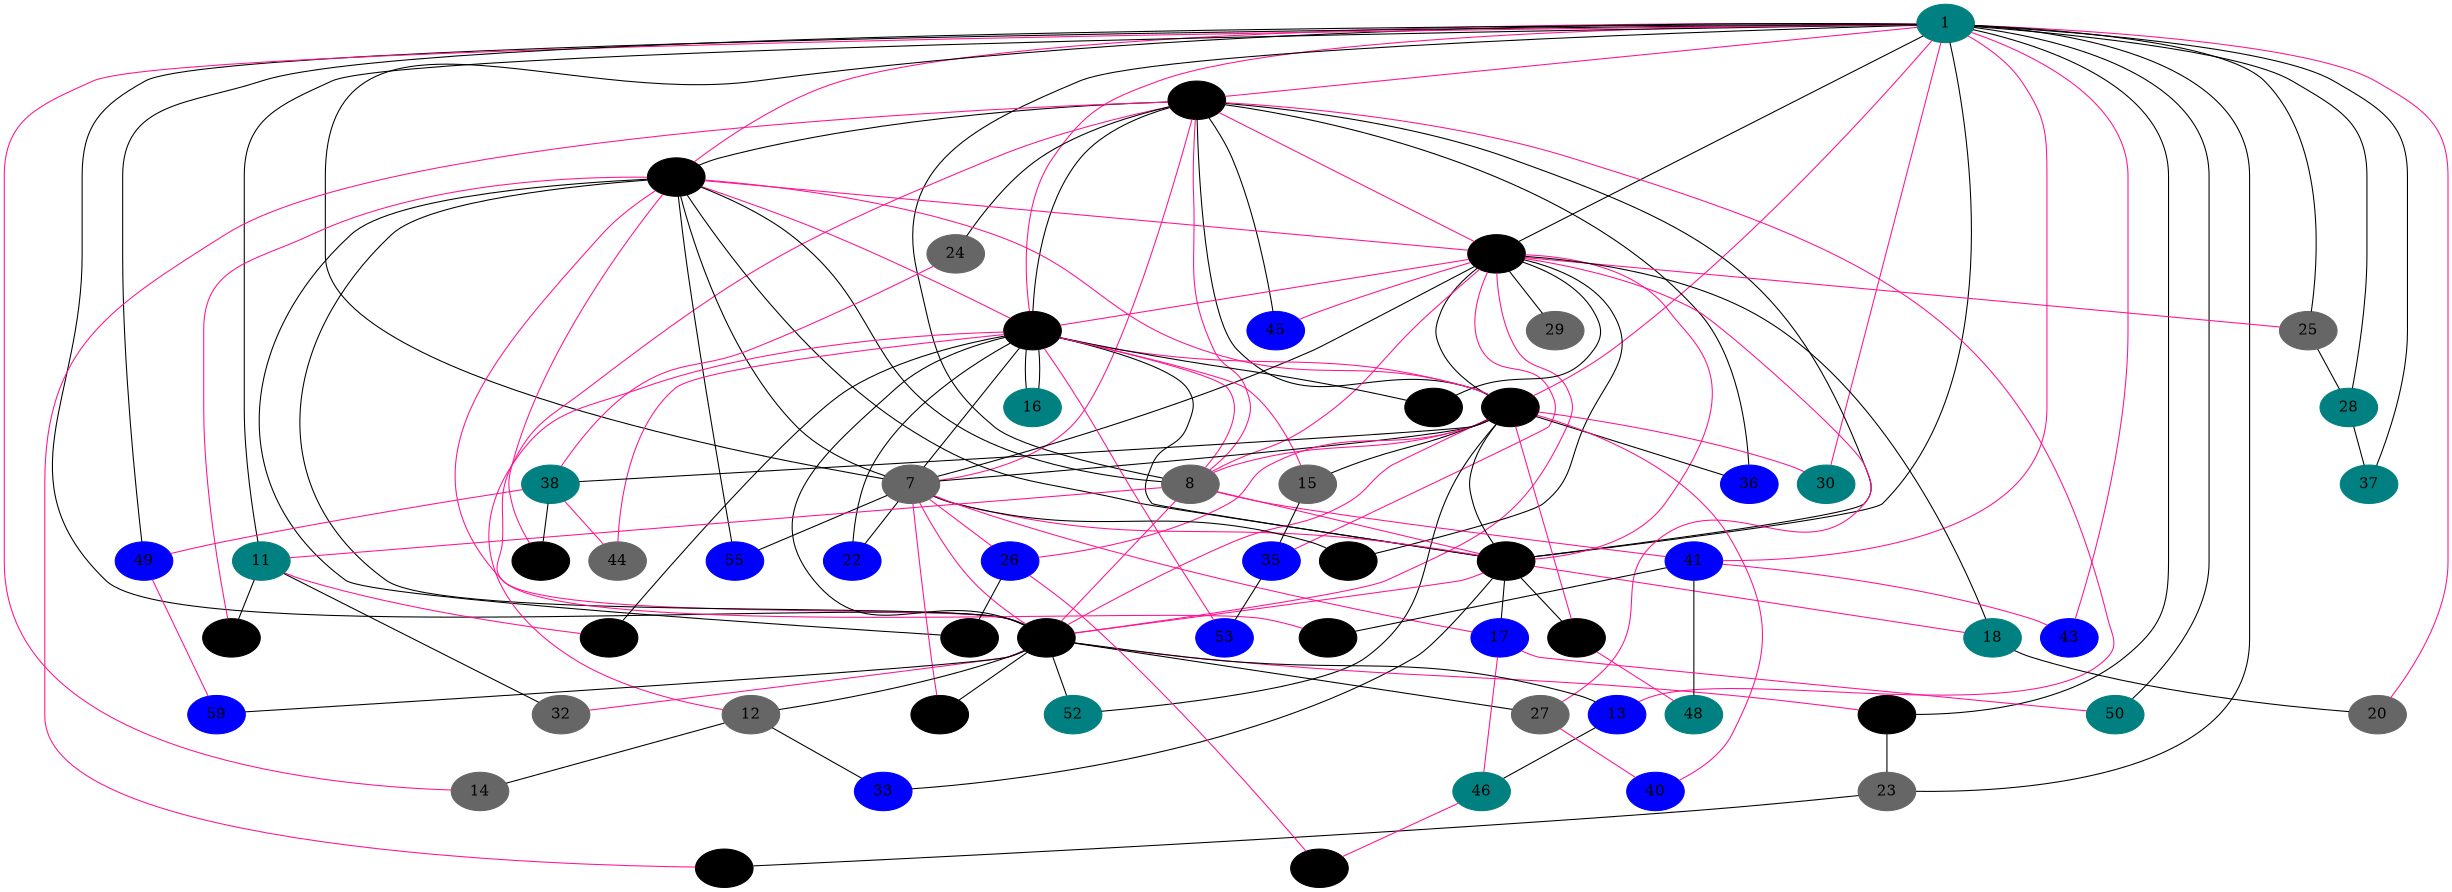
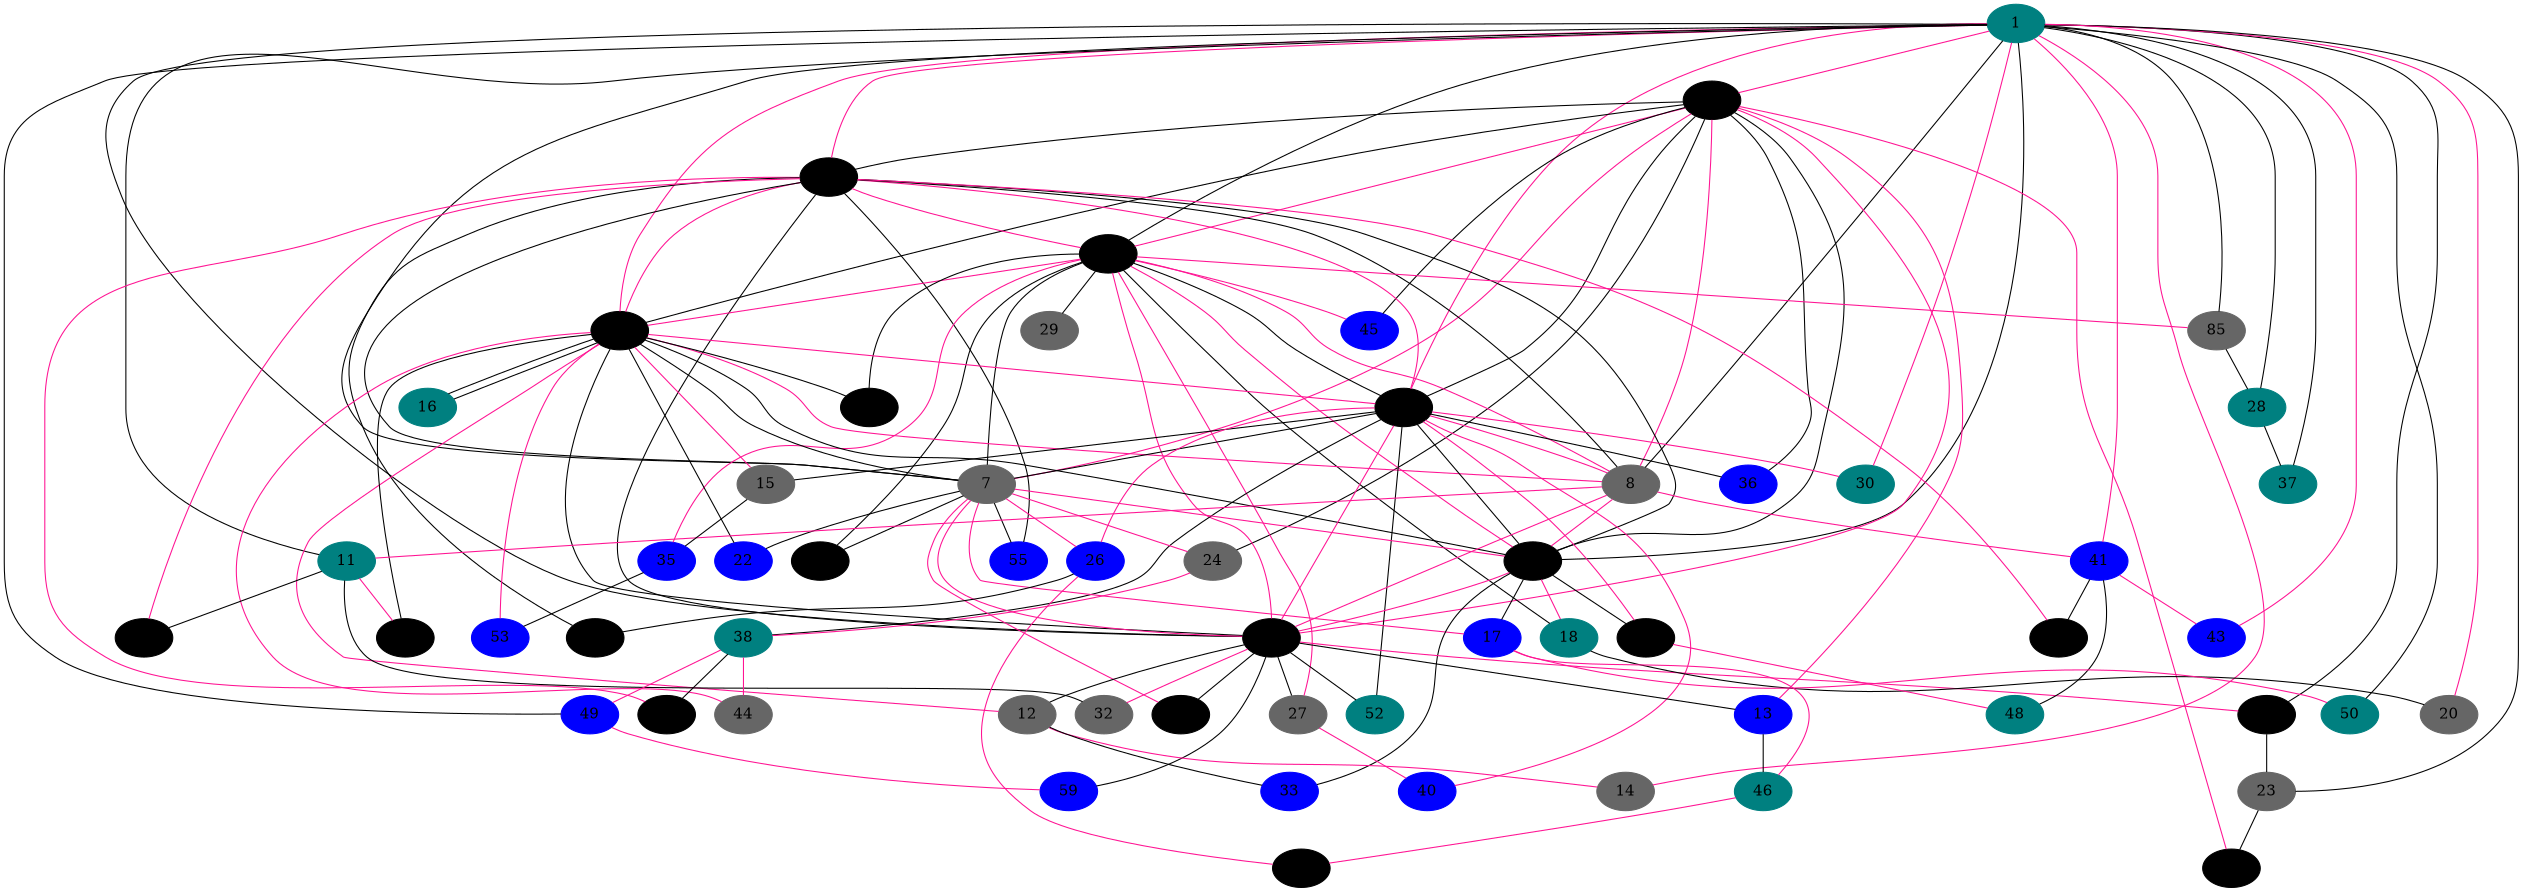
node "25": label "25" -> "85"
edge "7" -- "24": added
edge "12" -- "14": color black -> deeppink
